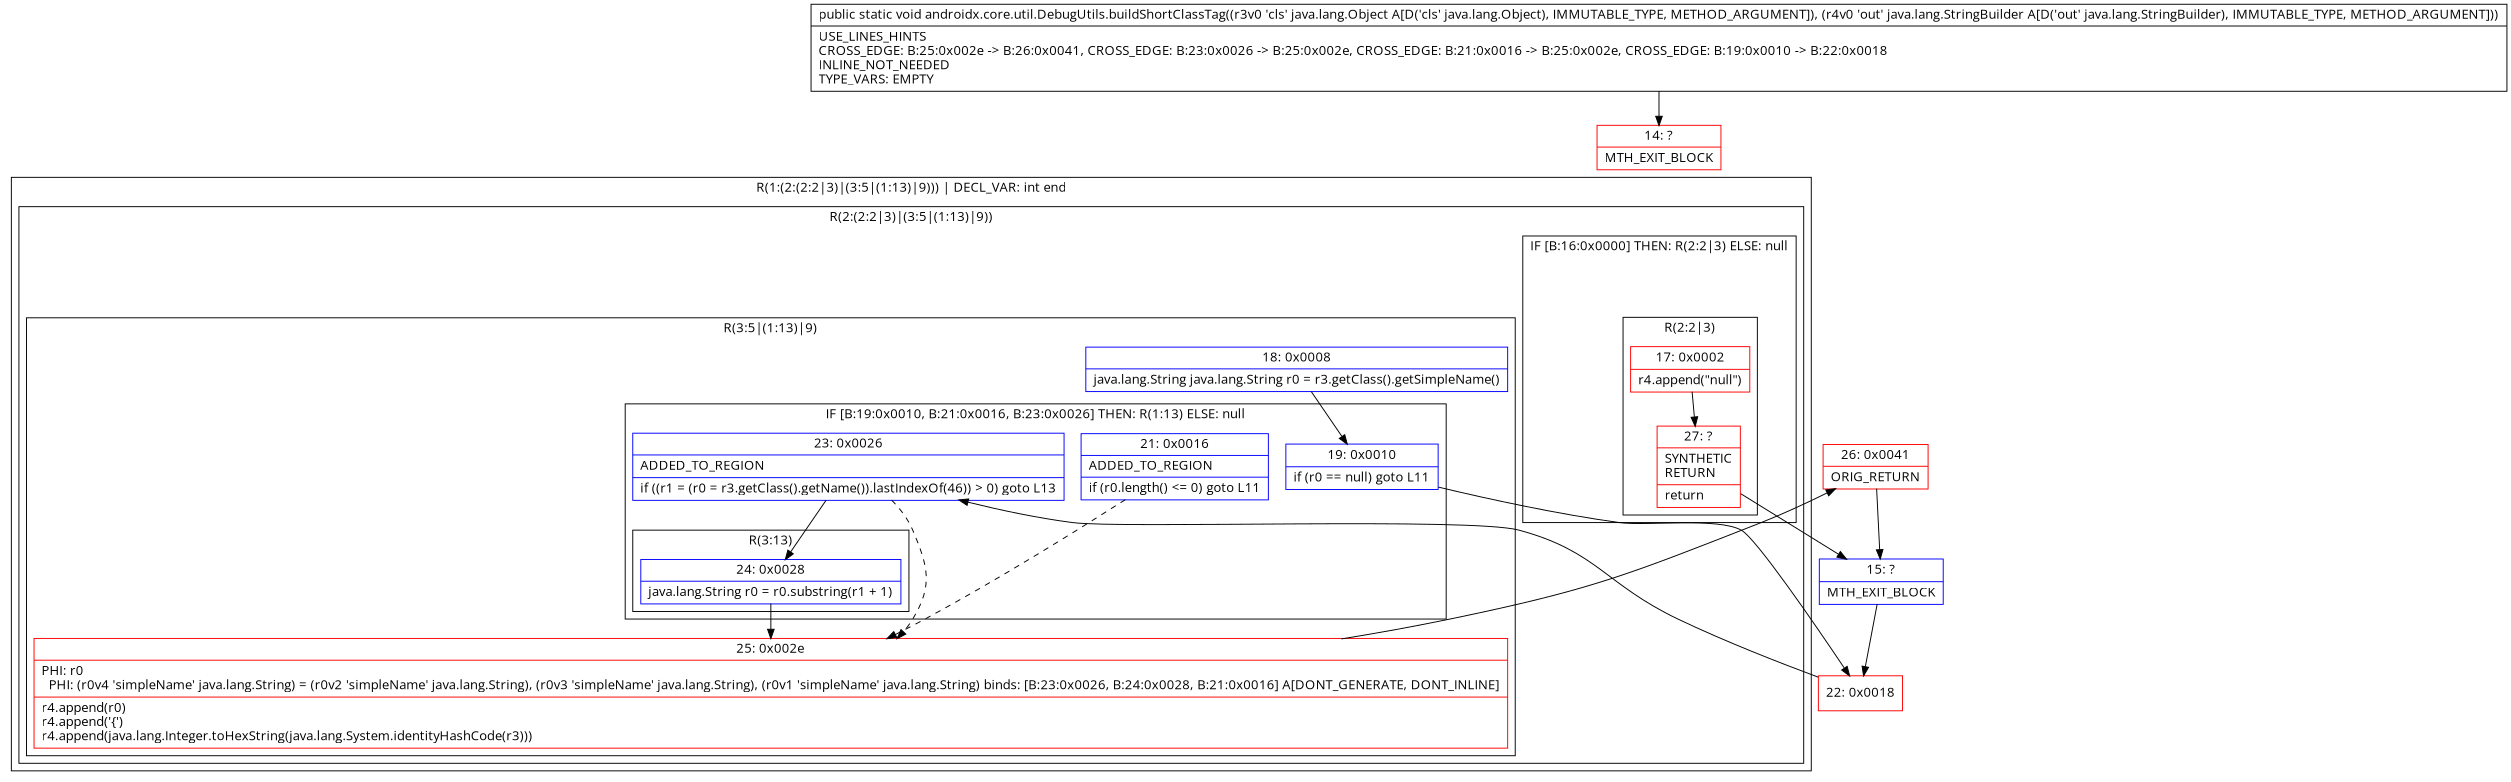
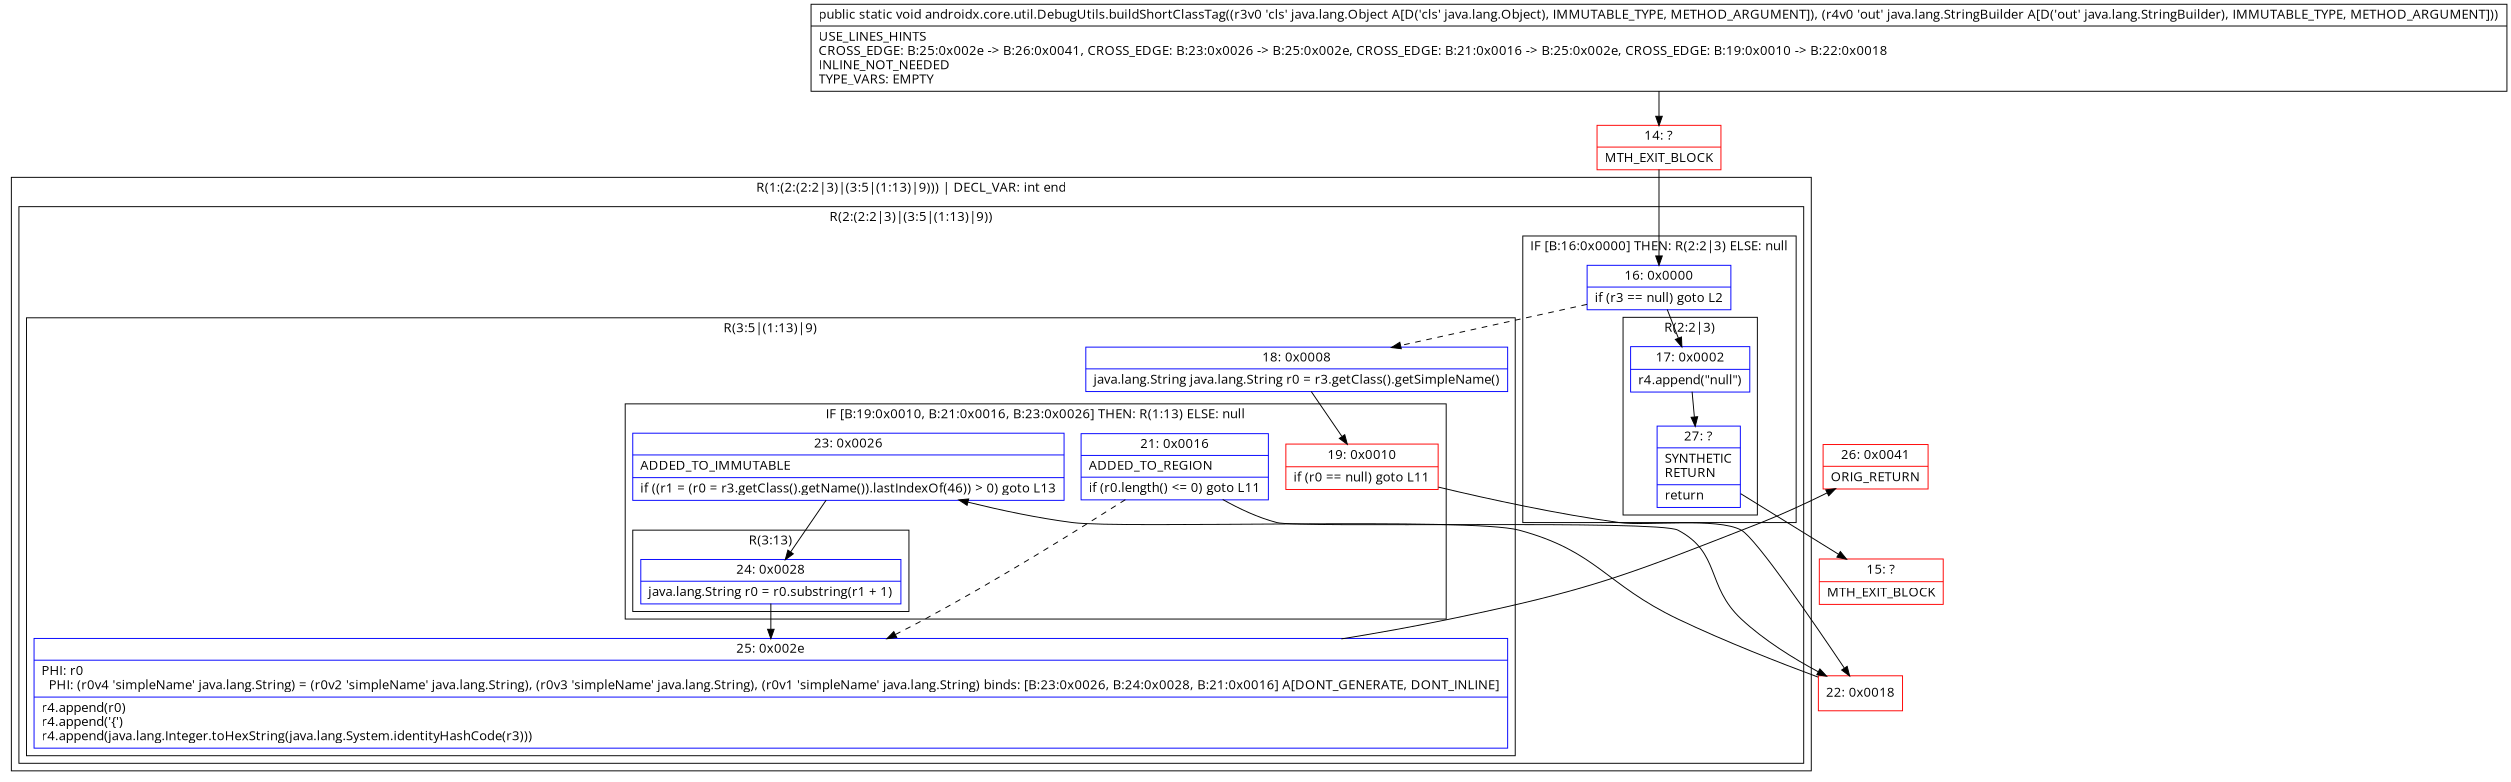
node "16: 0x0000": added
node "17: 0x0002": color red -> blue
node "23: 0x0026": text "ADDED_TO_REGION" -> "ADDED_TO_IMMUTABLE"
node "19: 0x0010": color blue -> red
node "27: ?": color red -> blue
edge "26: 0x0041" -> "15: ?": removed
edge "23: 0x0026" -> "25: 0x002e": removed
node "15: ?": color blue -> red
edge "15: ?" -> "22: 0x0018": now "21: 0x0016" -> "22: 0x0018"
node "25: 0x002e": color red -> blue
